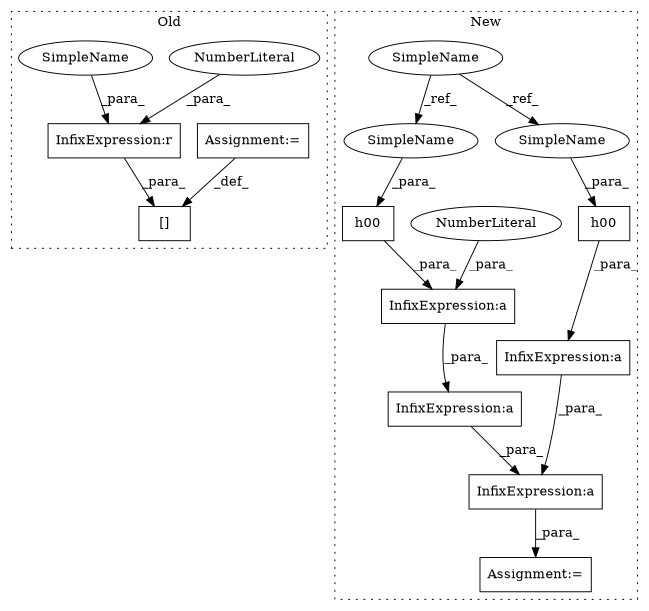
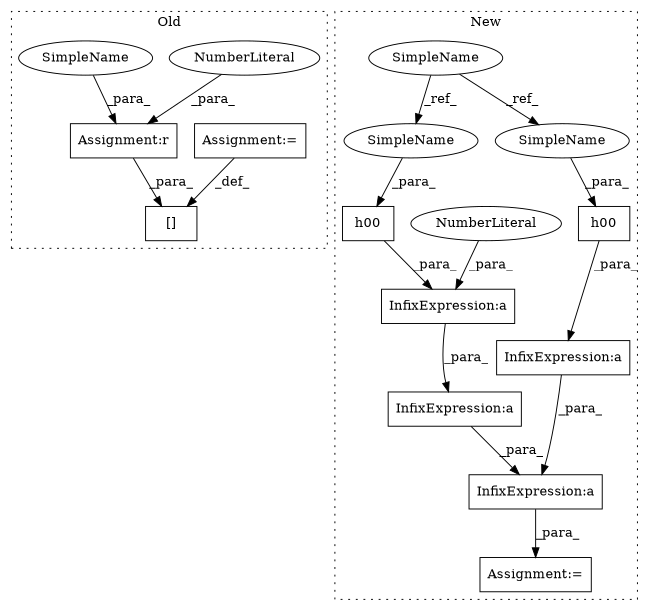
node "InfixExpression:r": label "InfixExpression:r" -> "Assignment:r"
